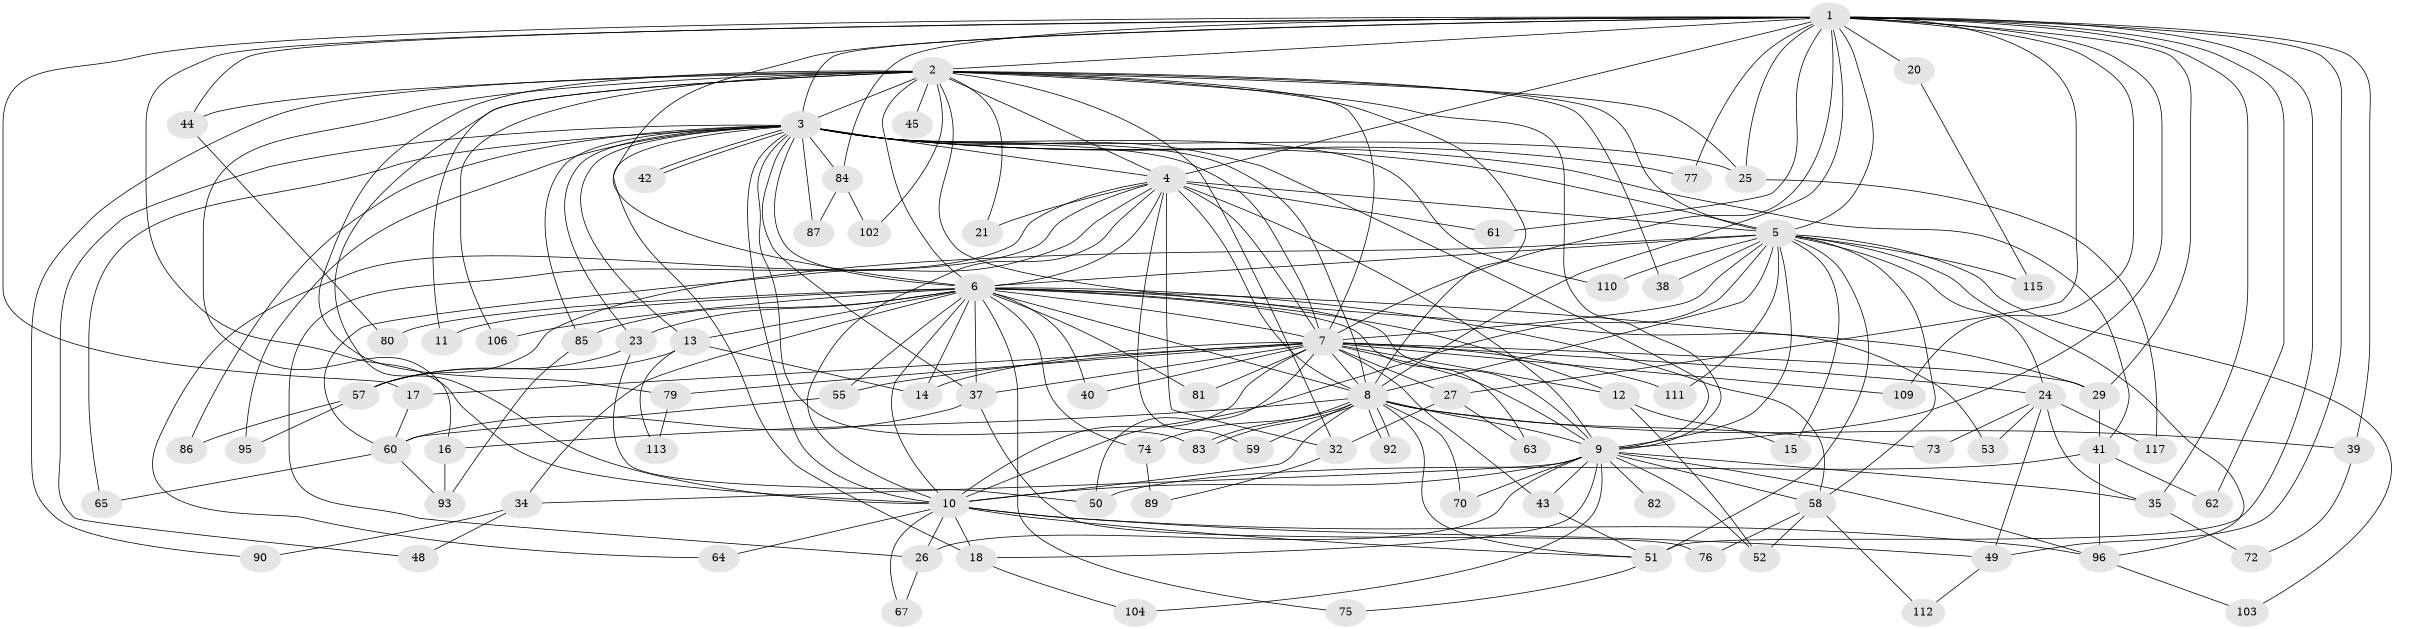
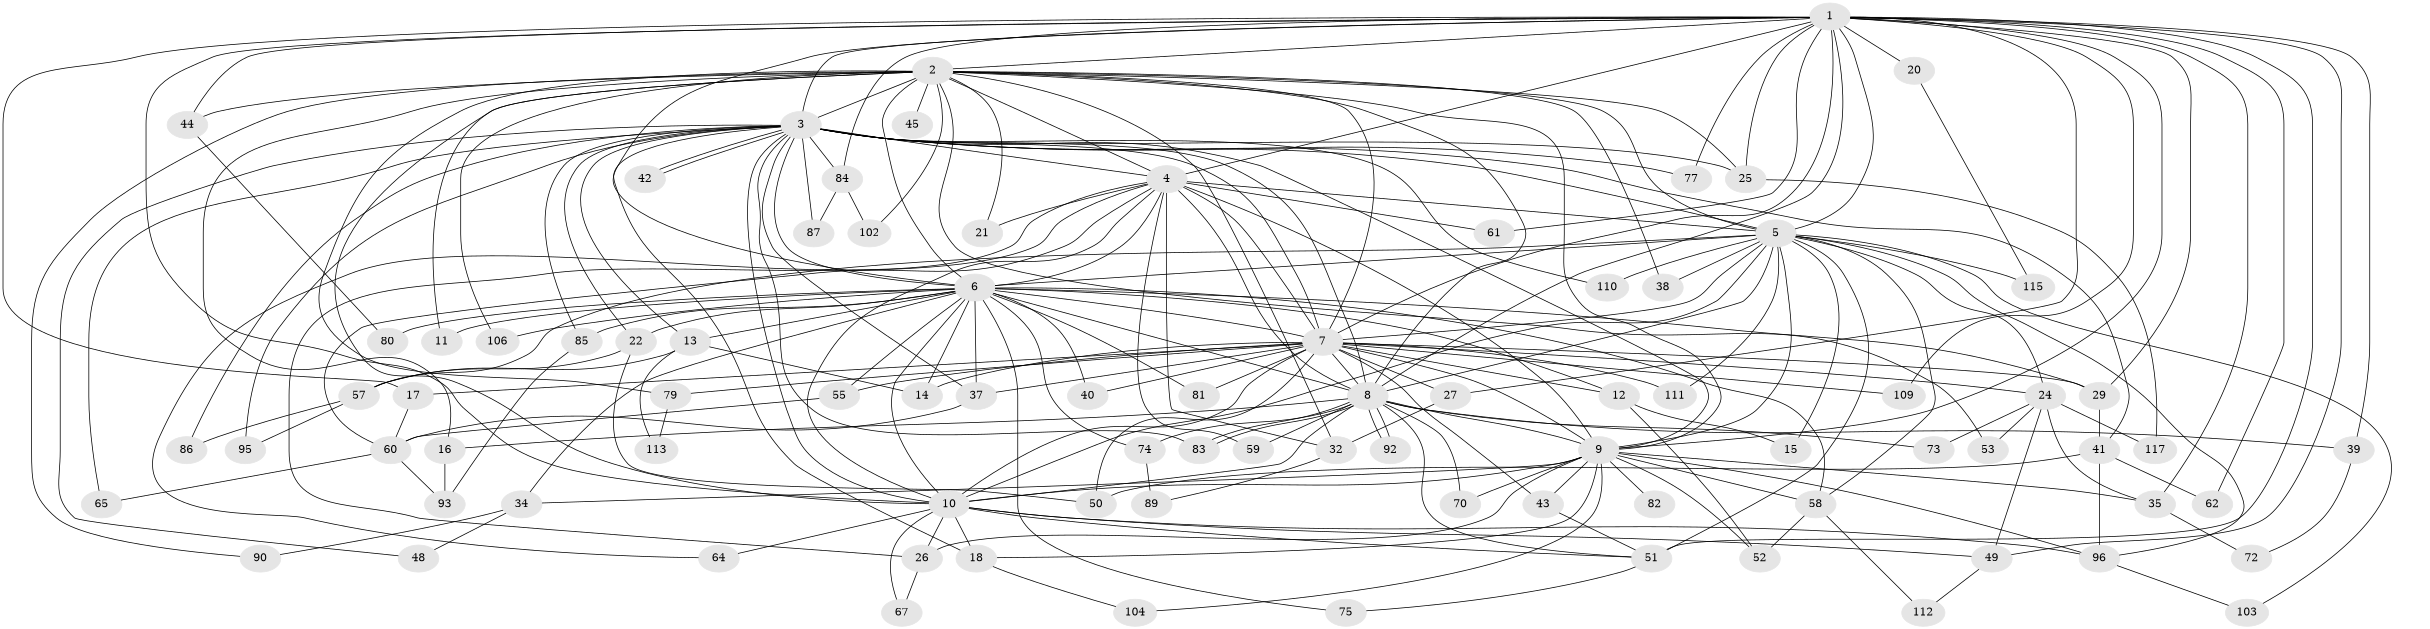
edge "6" -- "9": removed
node "23": label "23" -> "22"
node "63": removed
node "76": removed
